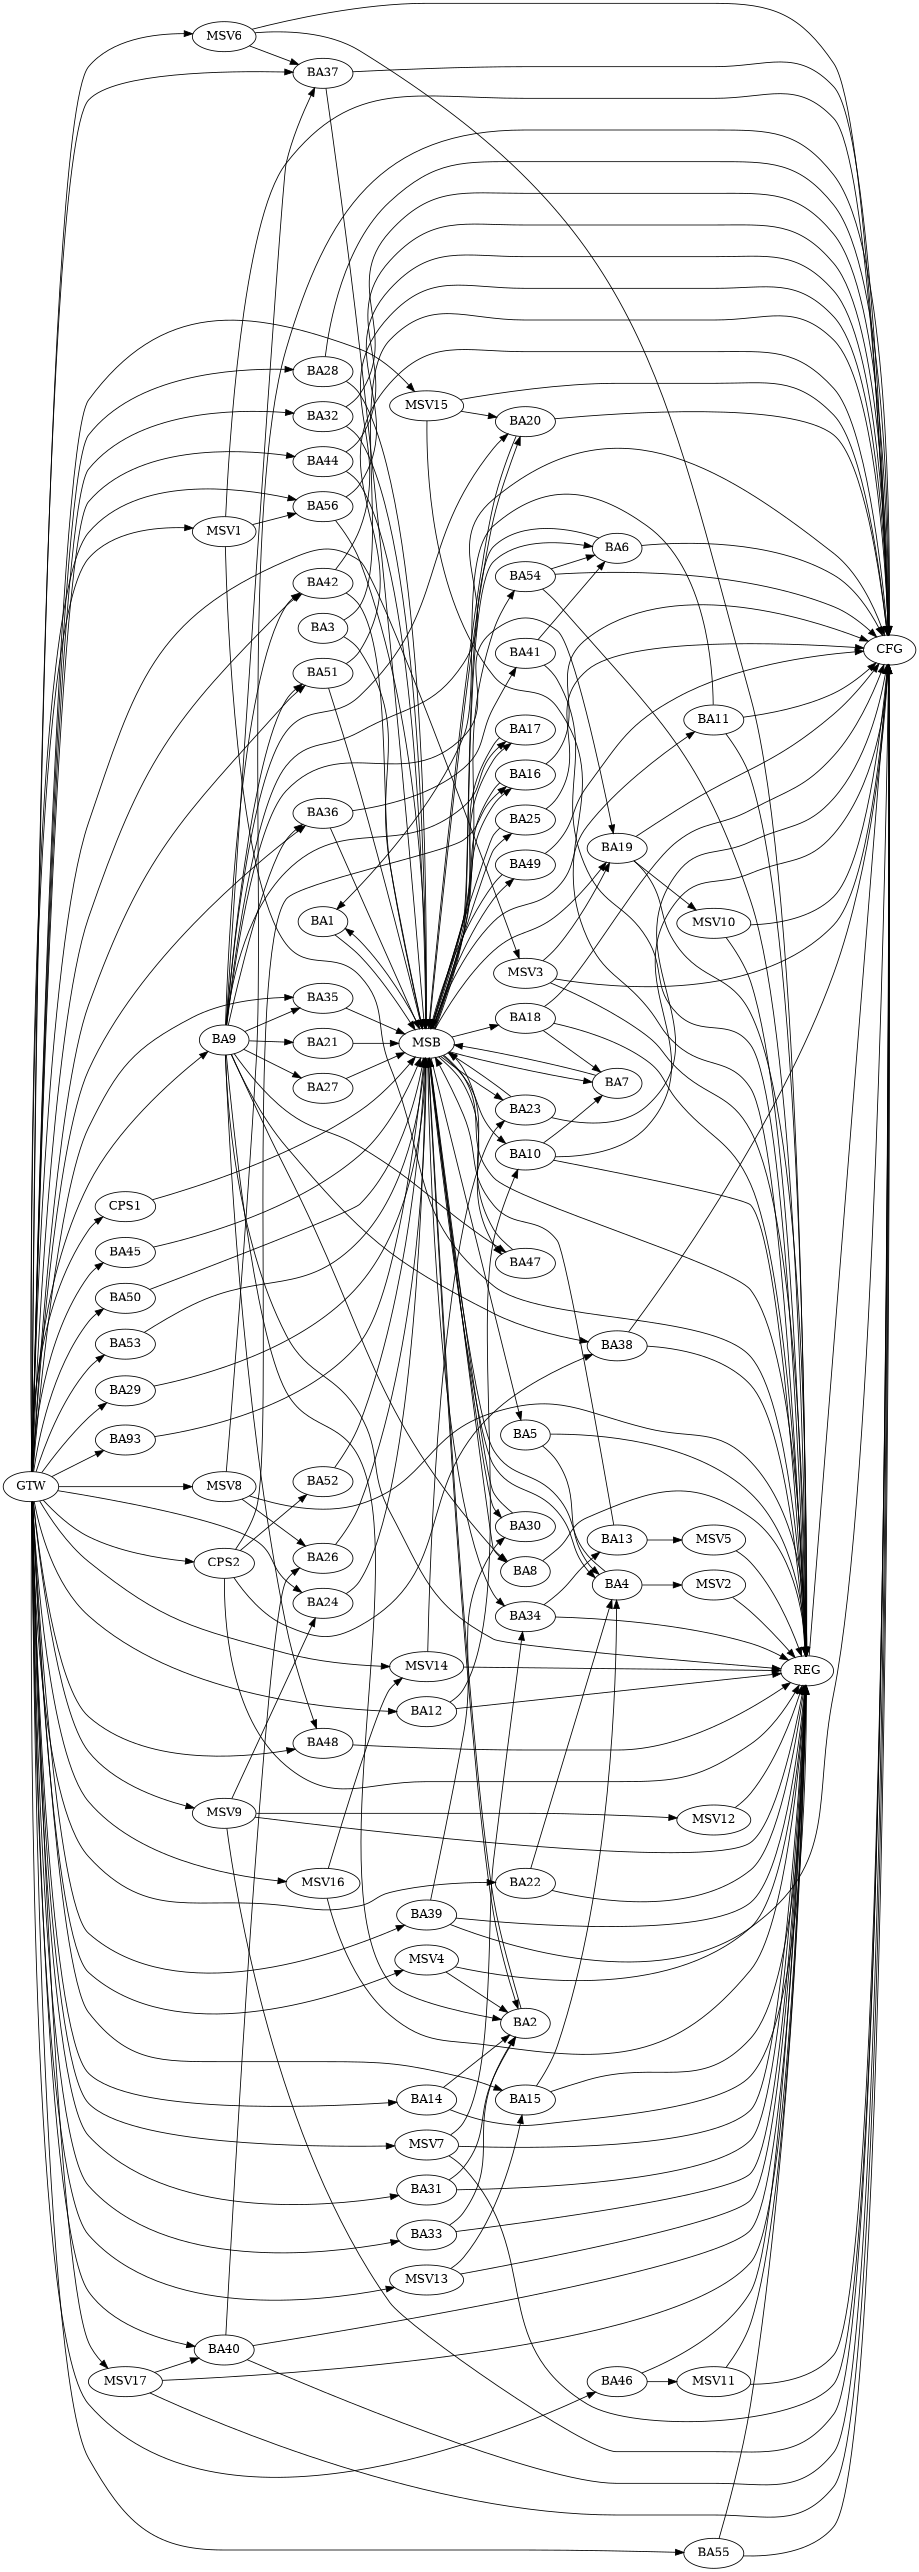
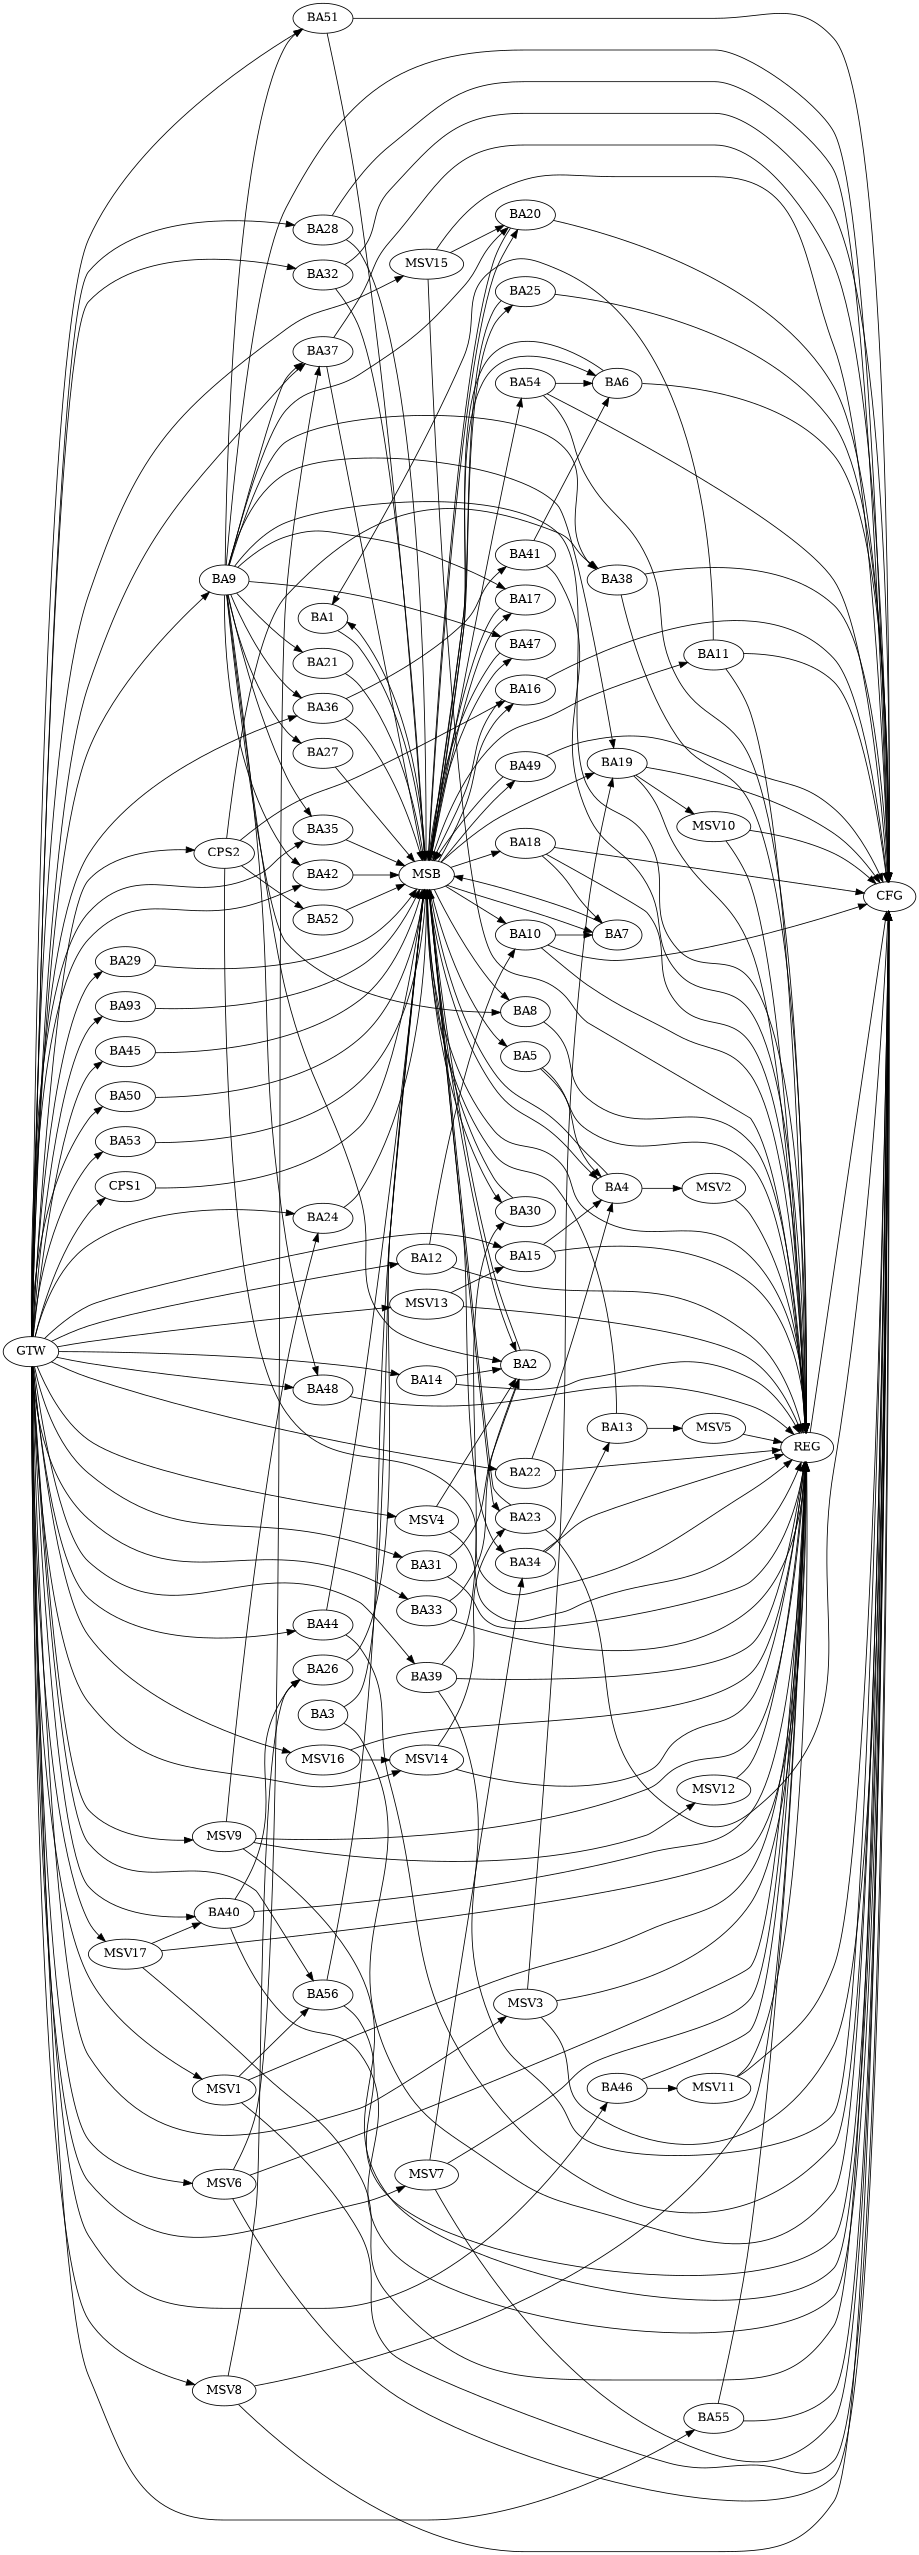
edge "BA42" -> "CFG": removed
